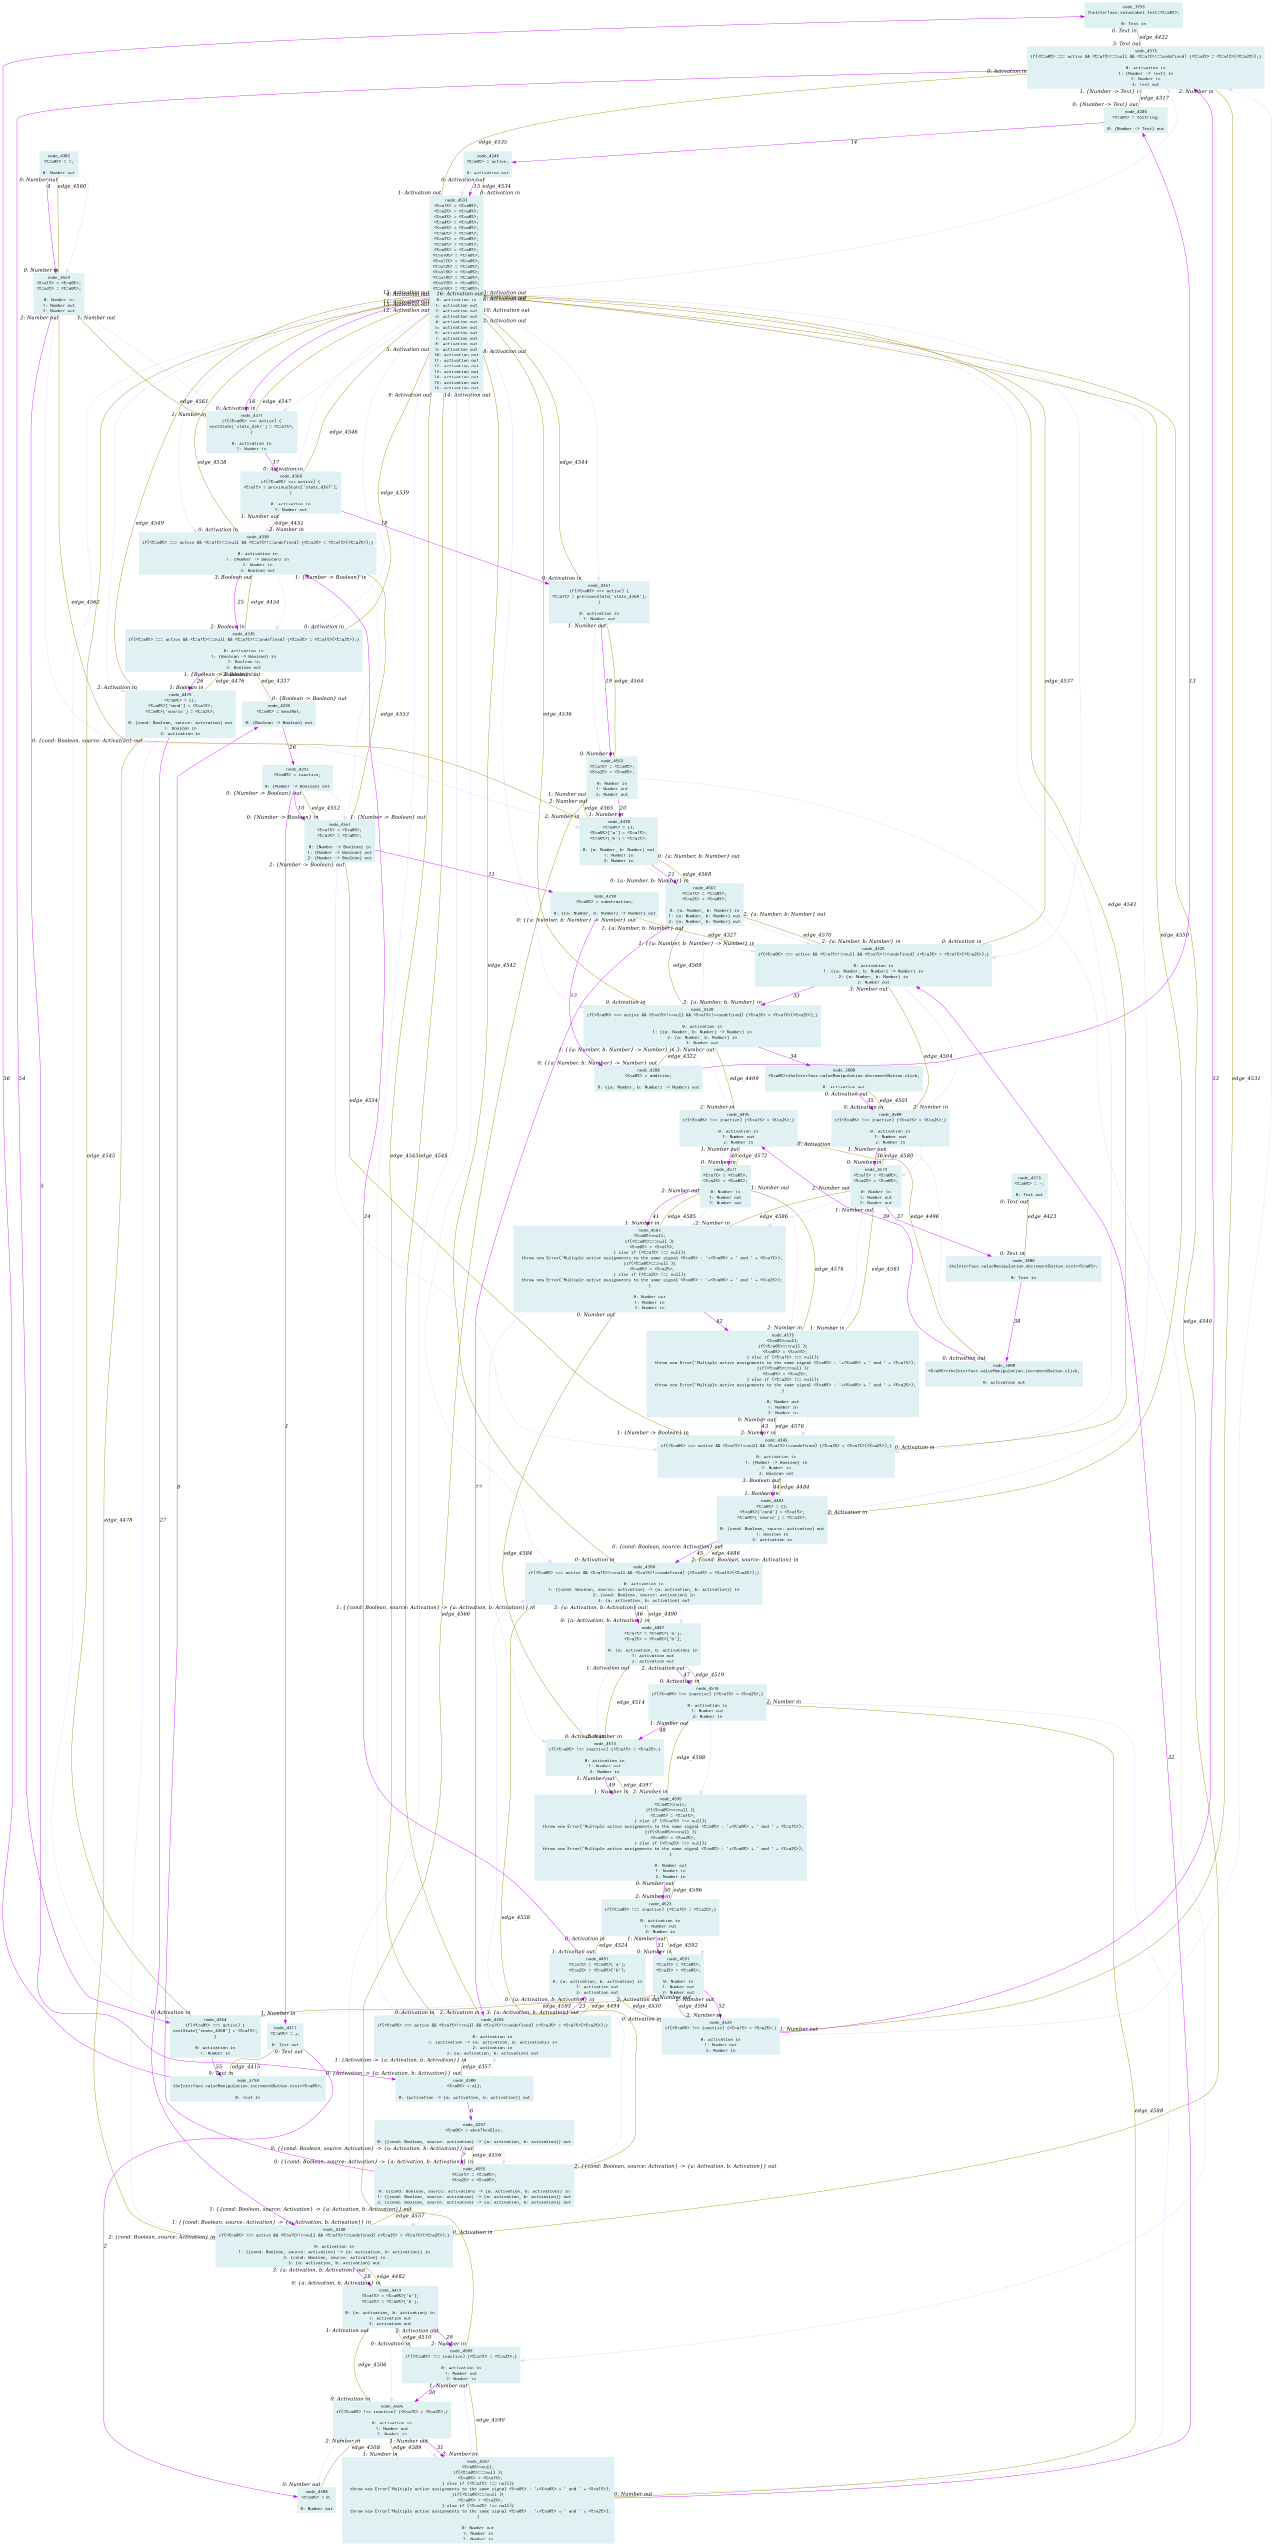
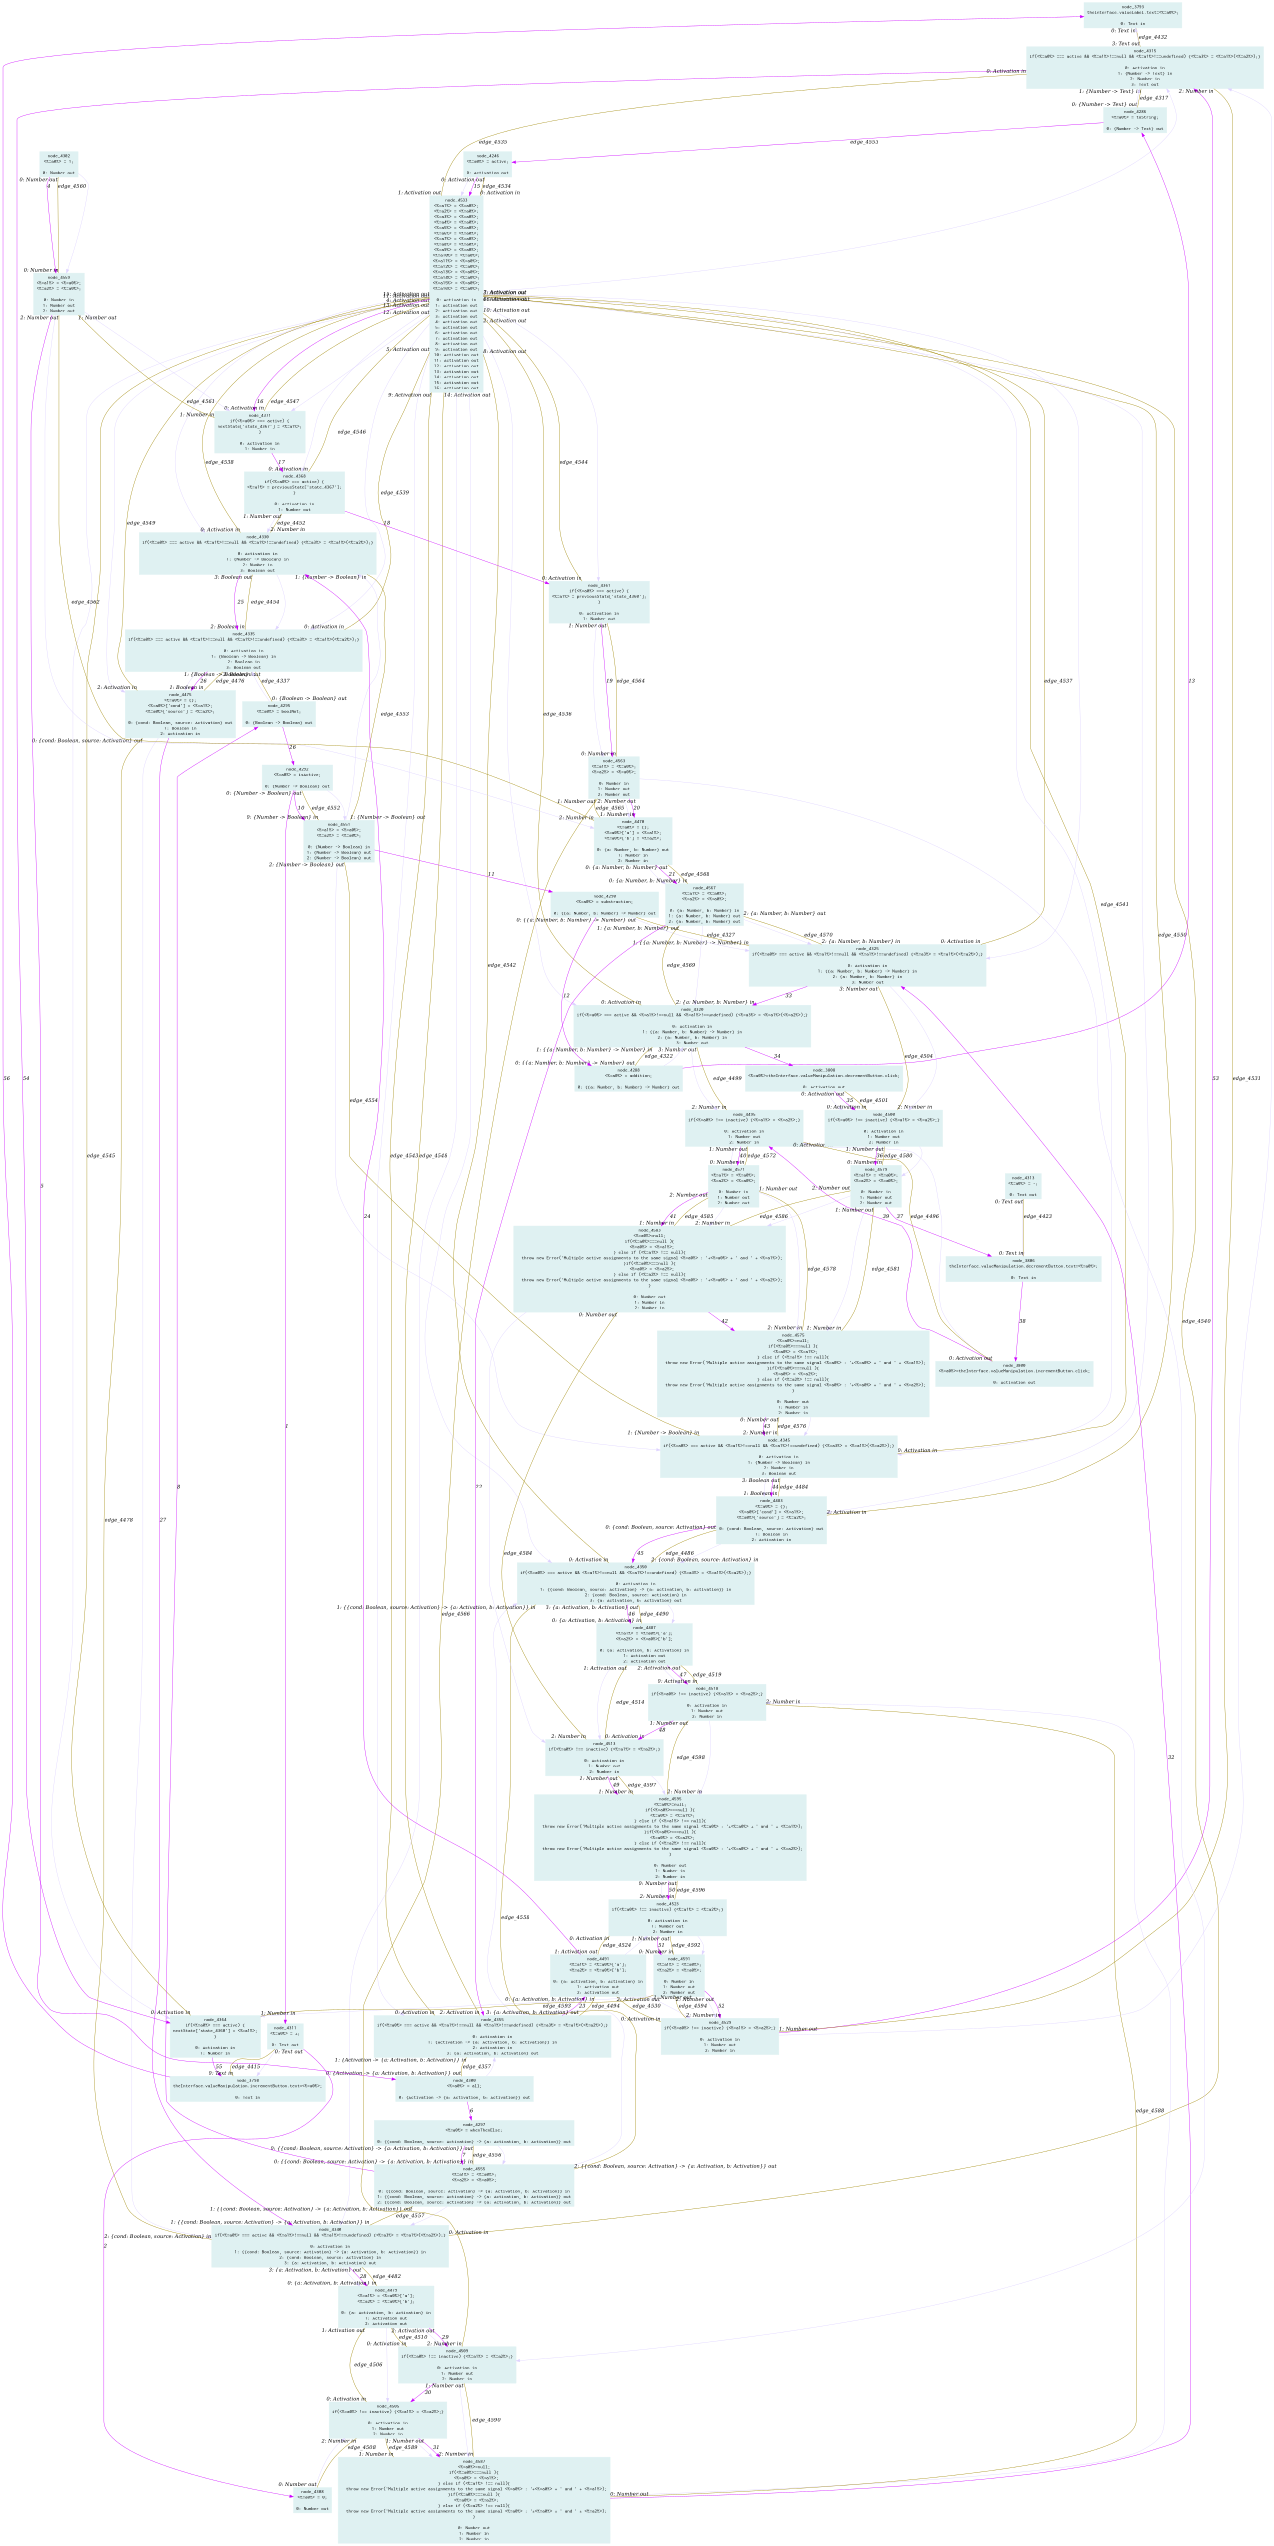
edge "node_4286 <%=a0%> = toString; 0: {Number -> Text} out" -> "node_4246 <%=a0%> = active; 0: Activation out": label "14" -> "edge_4553"
